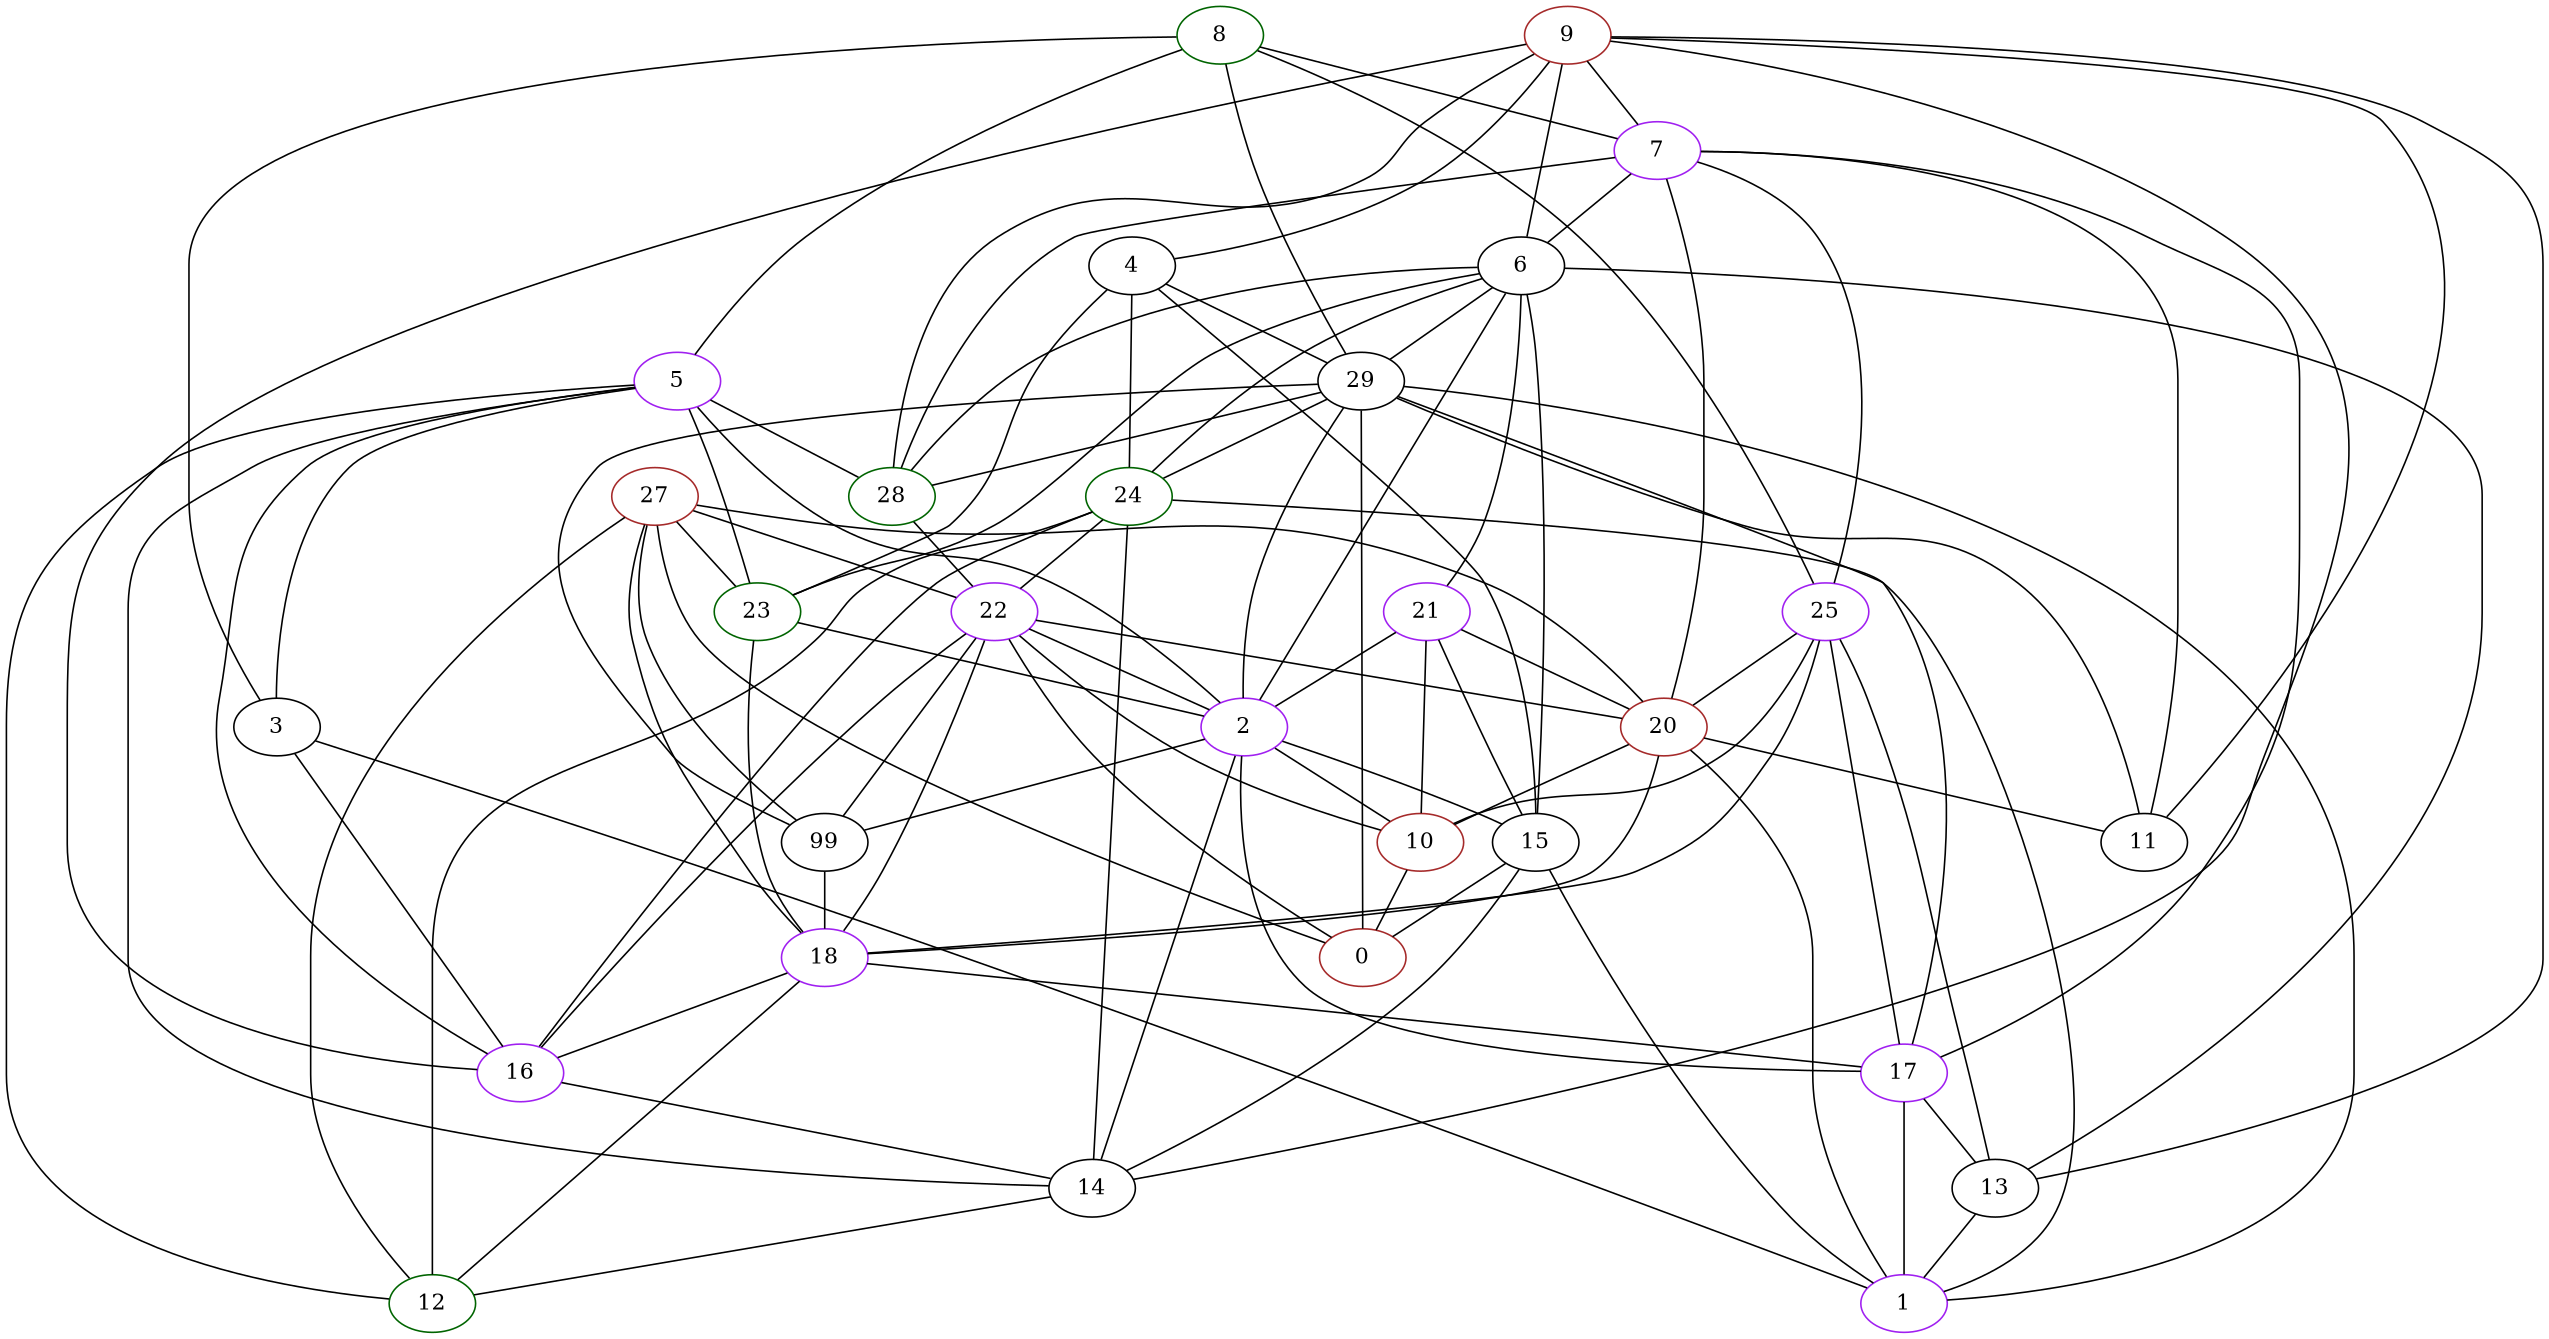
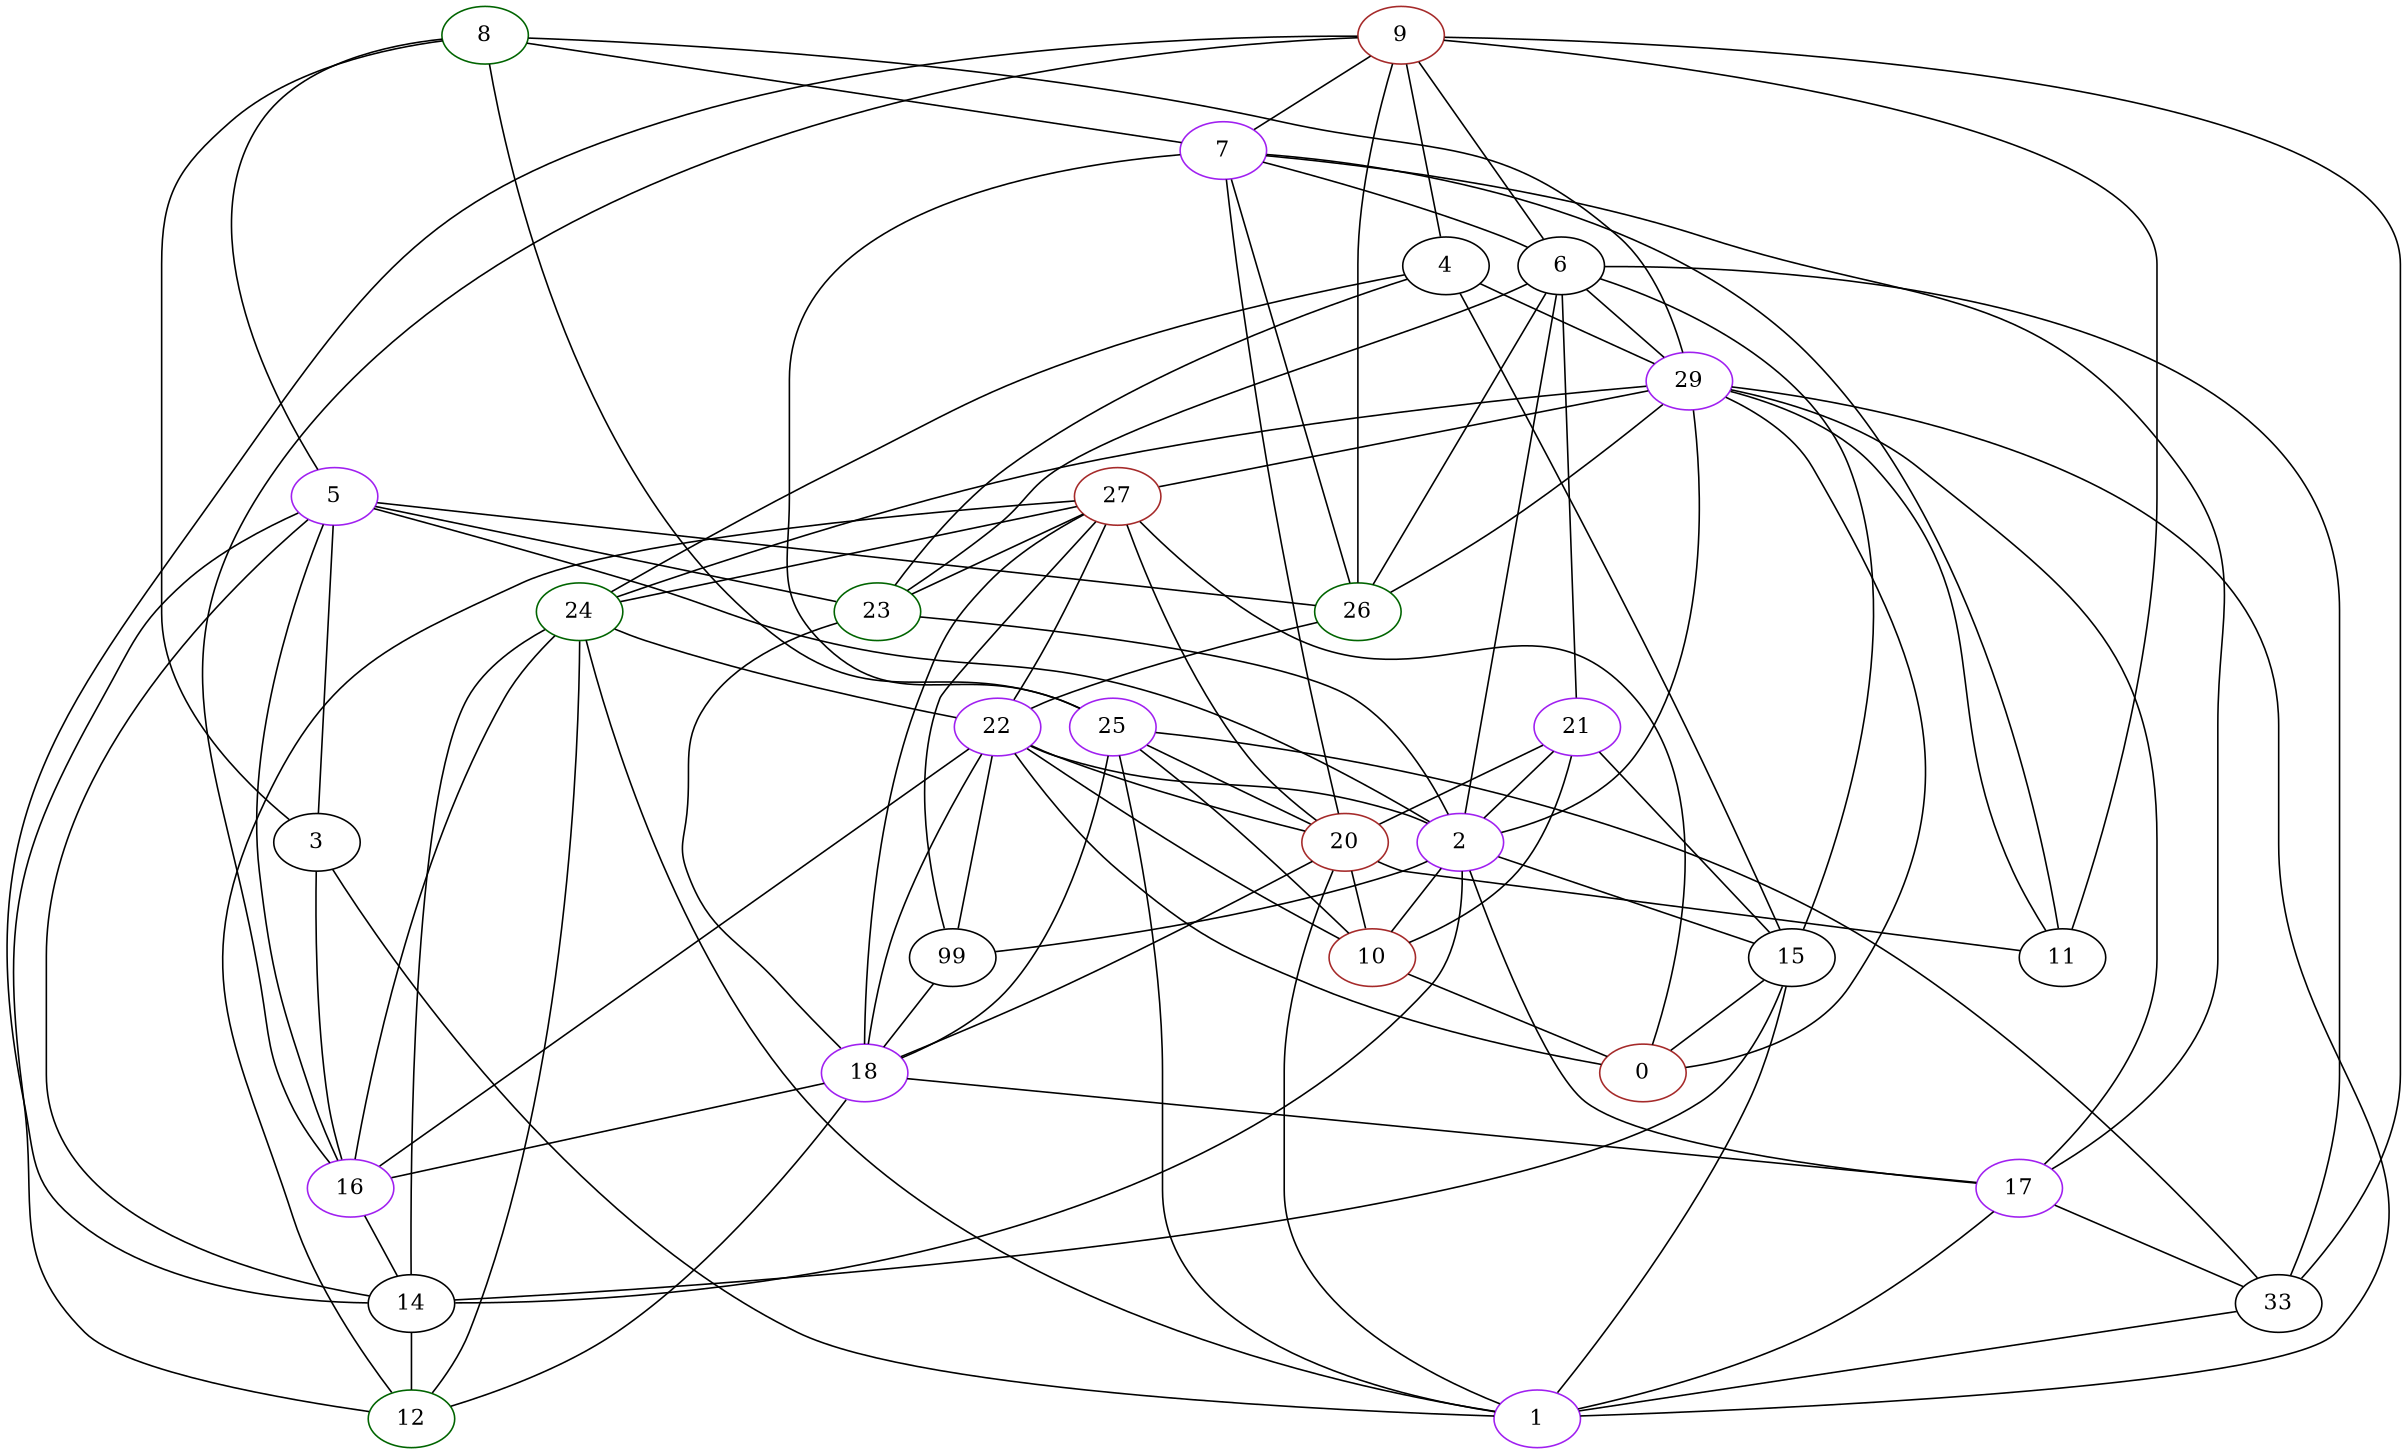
edge "6" -- "24": now "27" -- "24"
node "29": color black -> purple
edge "29" -- "99": now "29" -- "27"
node "28": label "28" -> "26"
edge "25" -- "17": now "25" -- "1"
node "13": label "13" -> "33"
